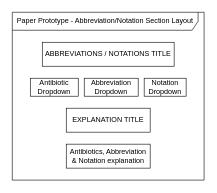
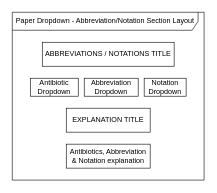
node "Paper Prototype - Abbreviation/Notation Section Layout": label "Paper Prototype - Abbreviation/Notation Section Layout" -> "Paper Dropdown - Abbreviation/Notation Section Layout"
